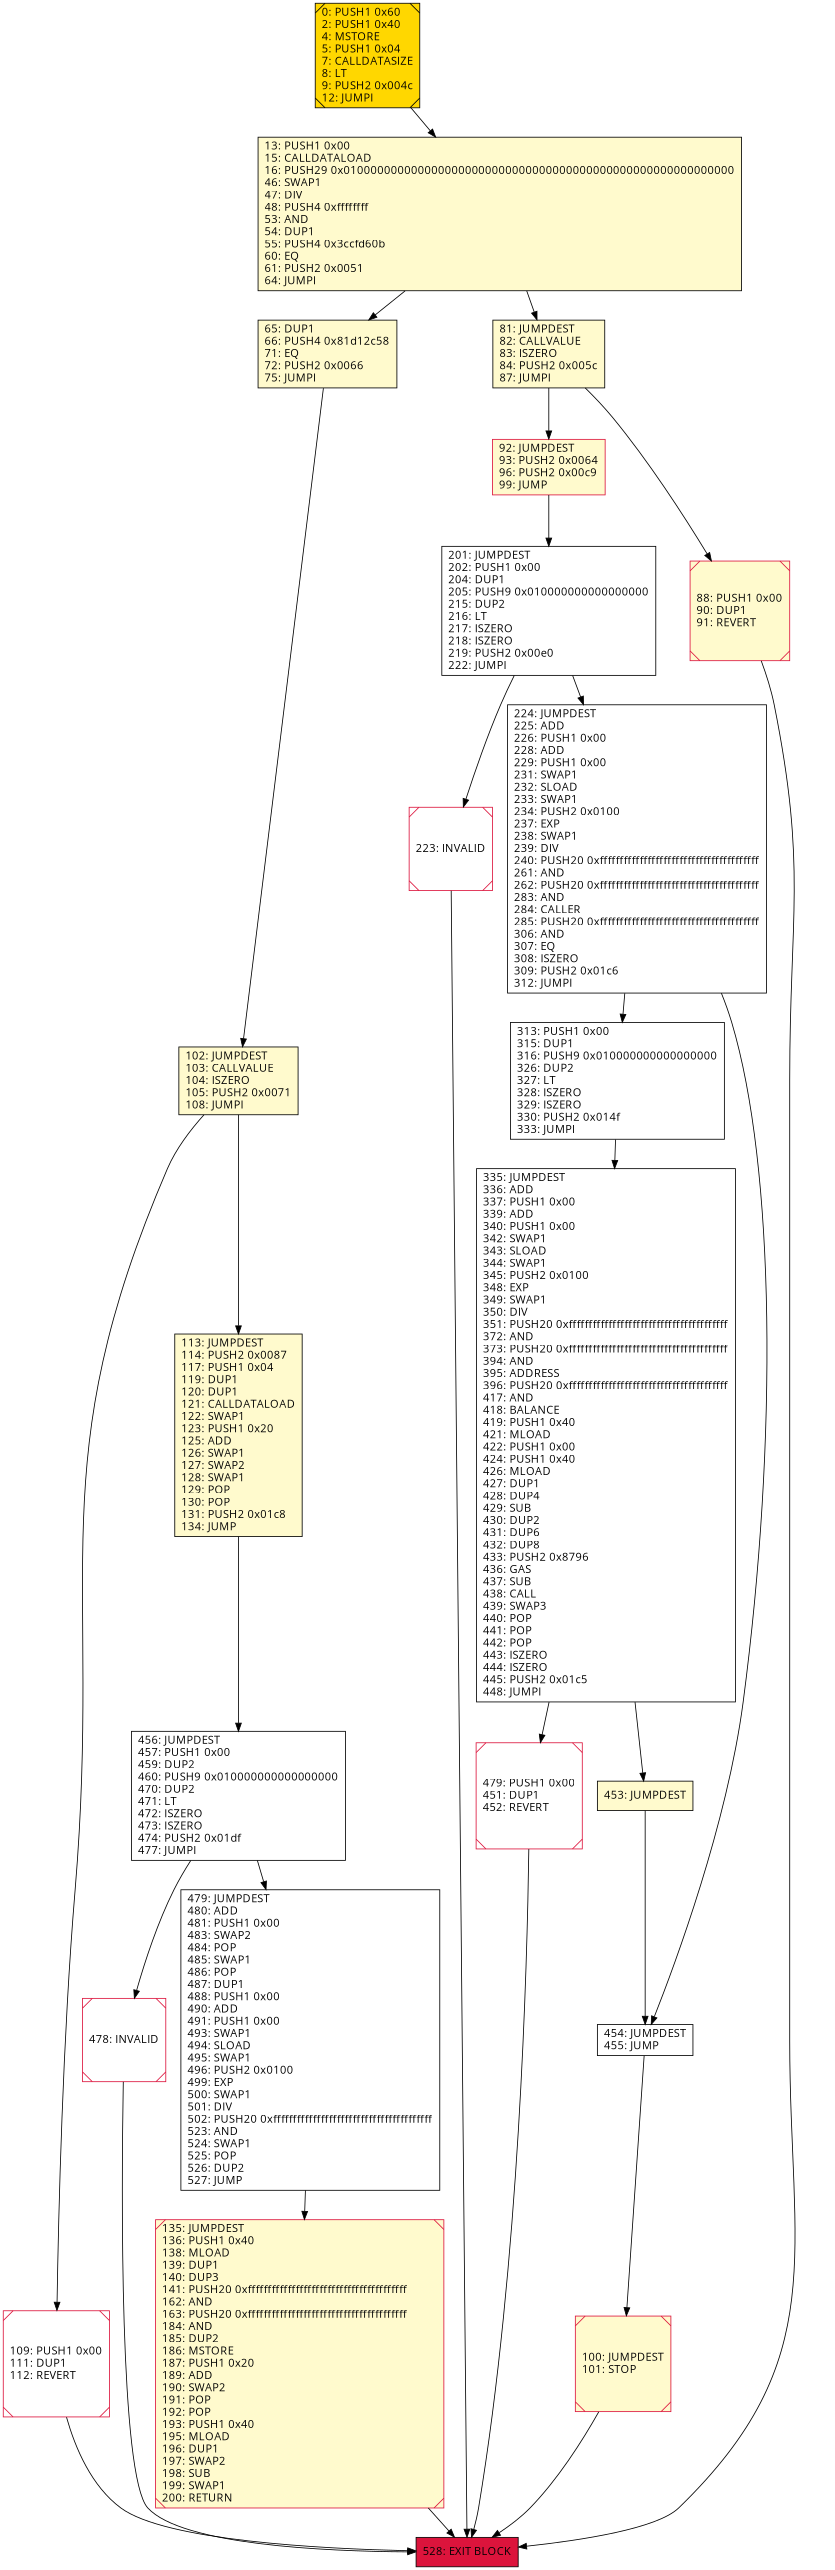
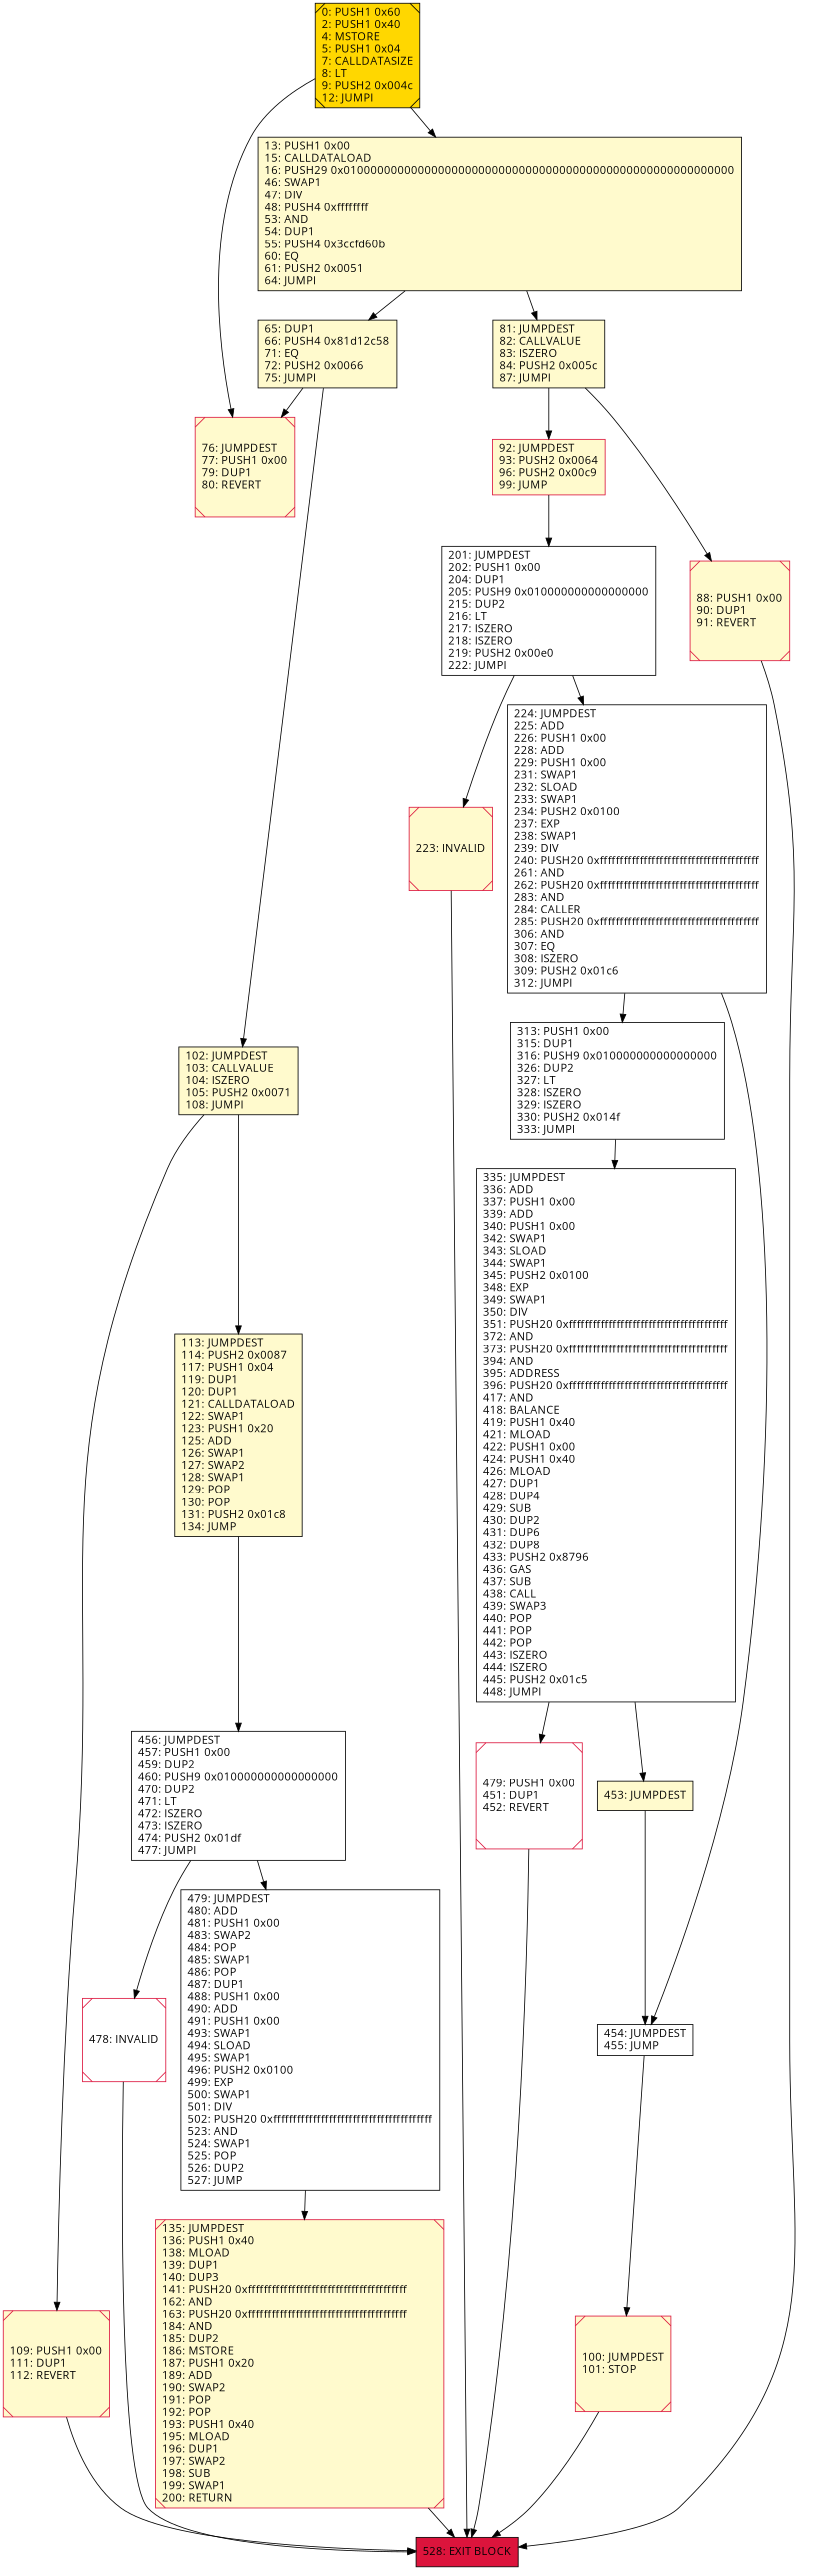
node "76: JUMPDEST 77: PUSH1 0x00 79: DUP1 80: REVERT": added
node "223: INVALID": fillcolor white -> lemonchiffon
node "109: PUSH1 0x00 111: DUP1 112: REVERT": fillcolor white -> lemonchiffon
